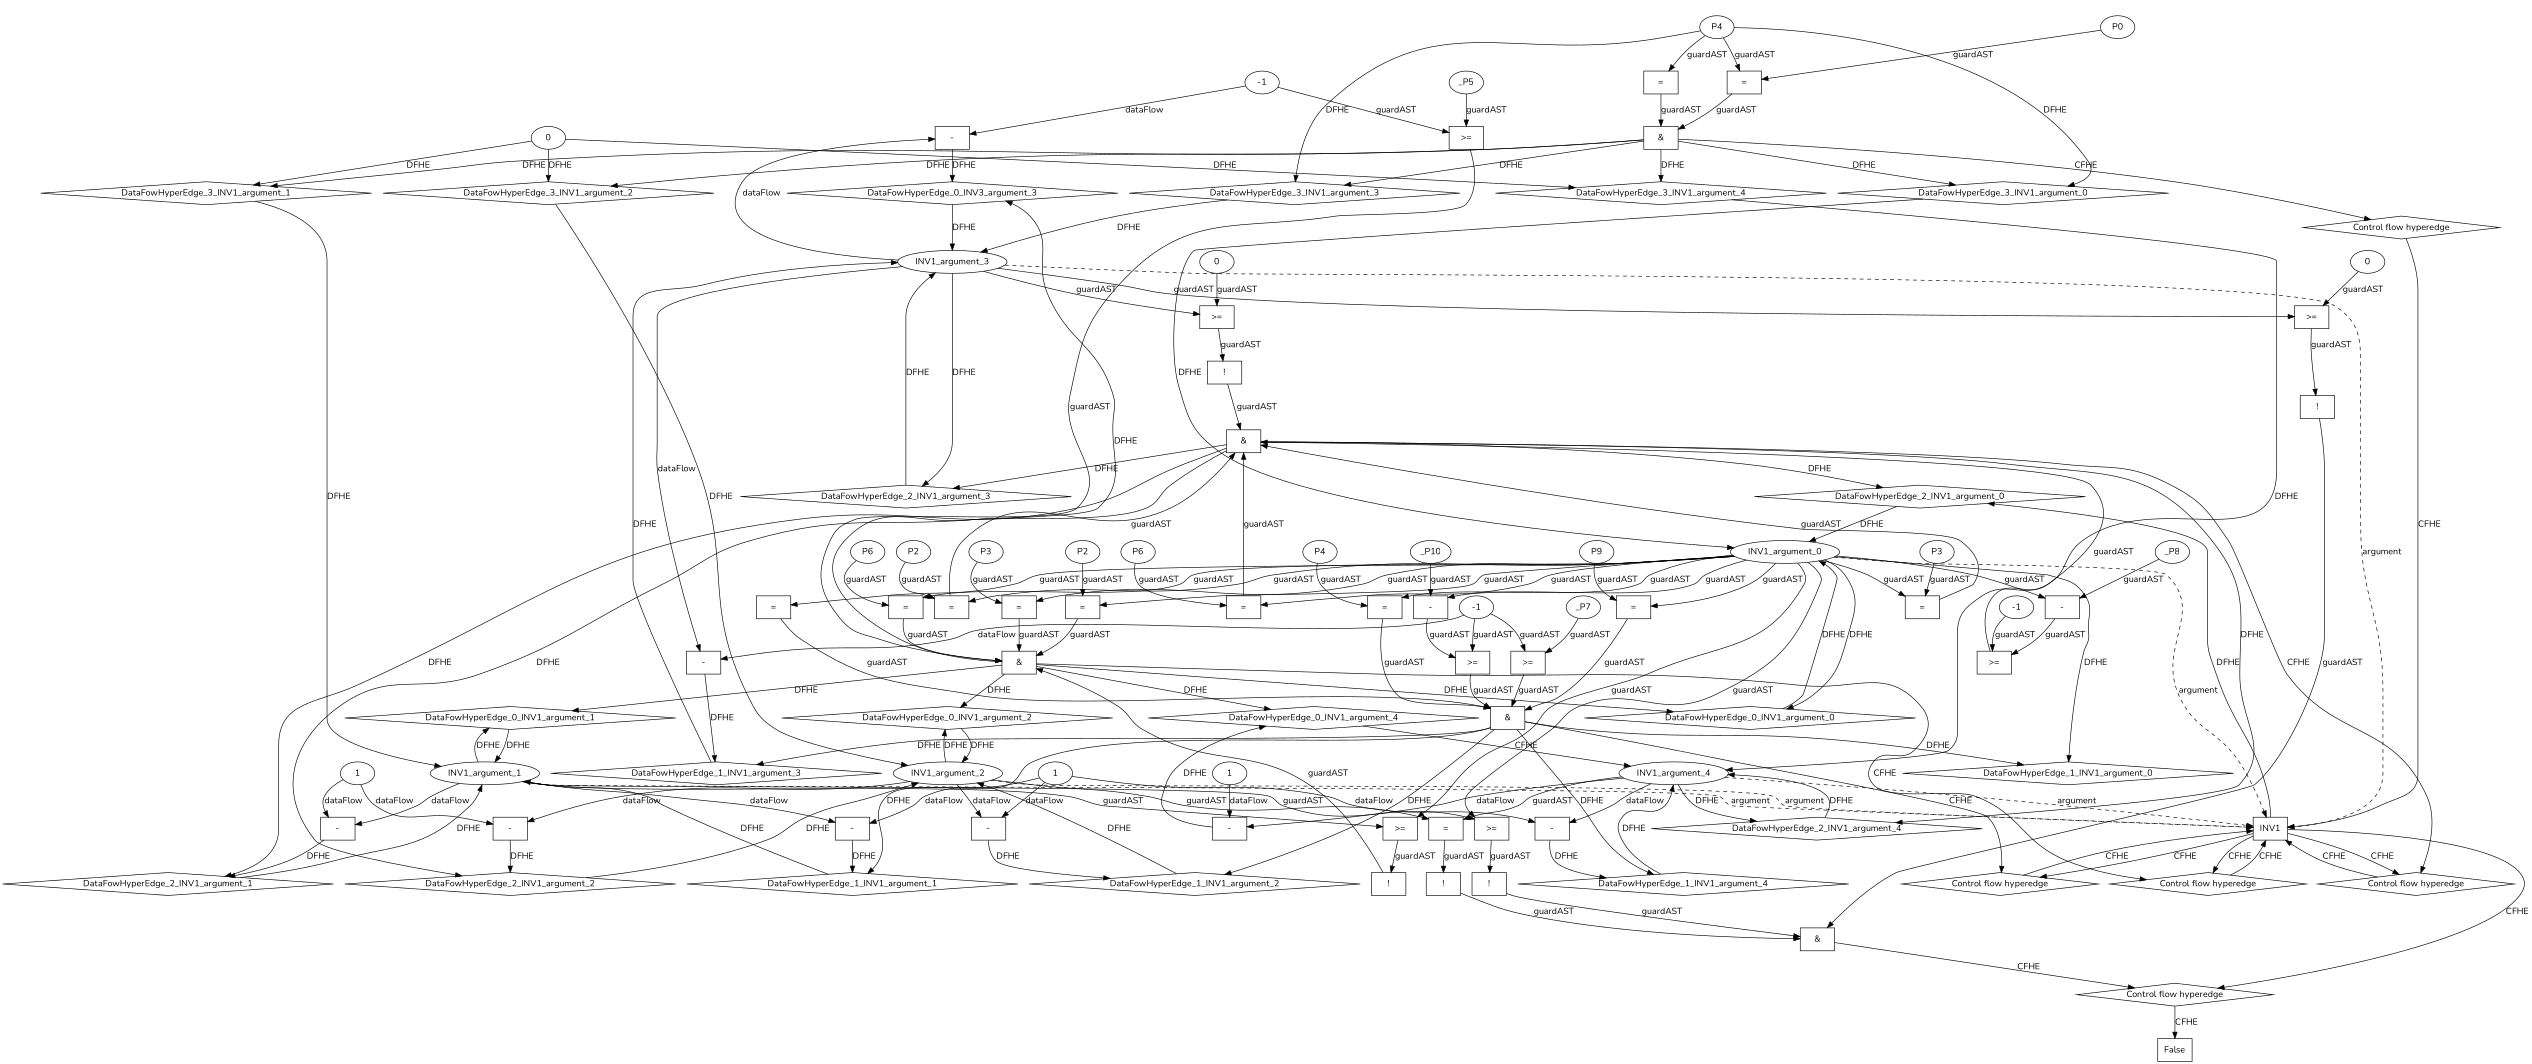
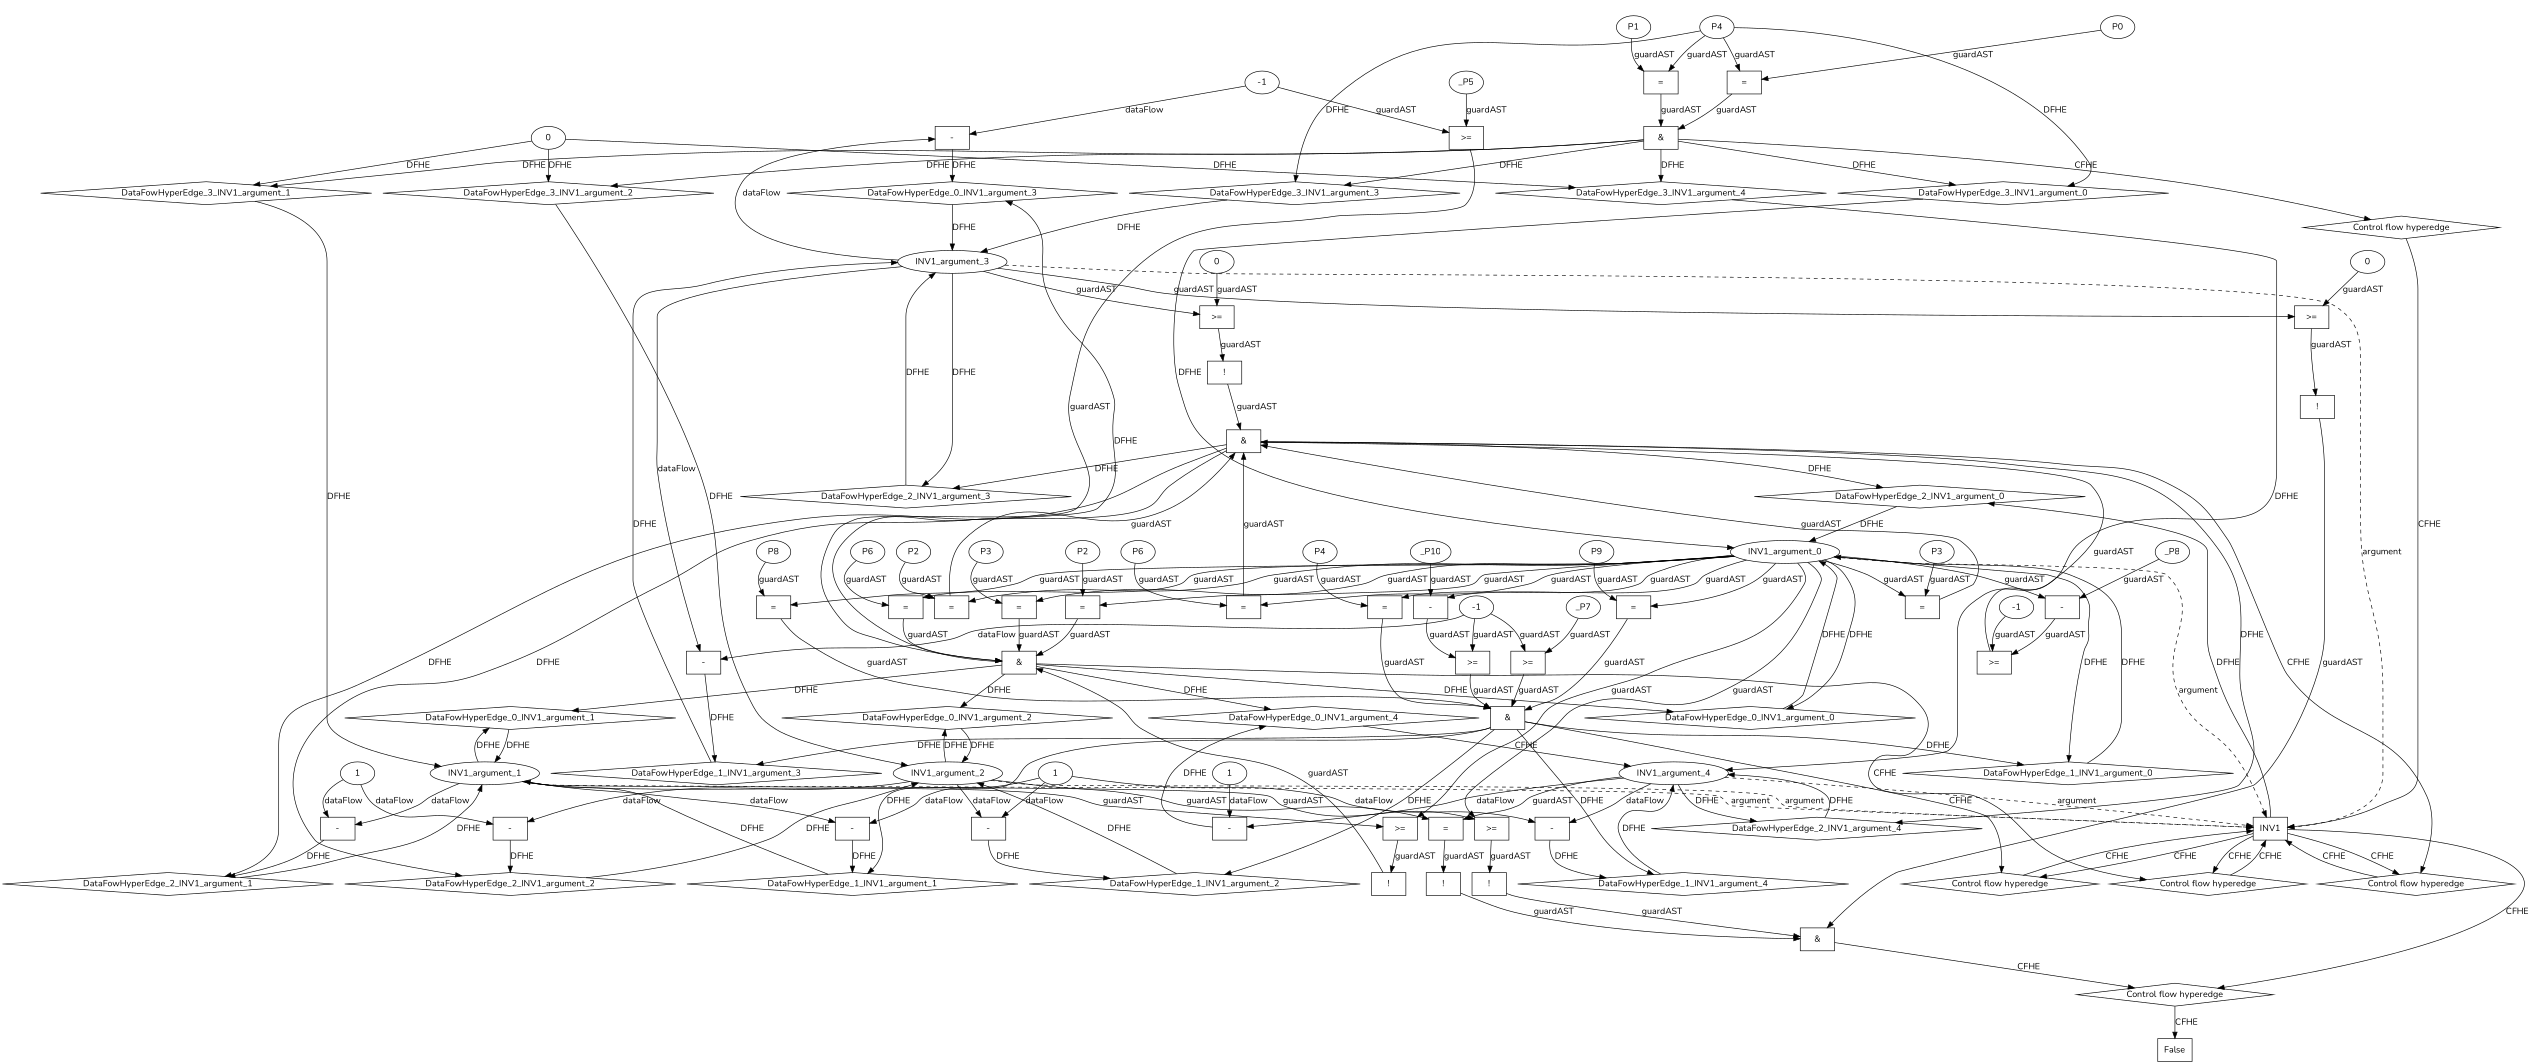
node "P1": added
node "DataFowHyperEdge_0_INV3_argument_3": label "DataFowHyperEdge_0_INV3_argument_3" -> "DataFowHyperEdge_0_INV1_argument_3"
node "P8": added
edge "DataFowHyperEdge_1_INV1_argument_0" -> "INV1_argument_0": added, label "DFHE"
